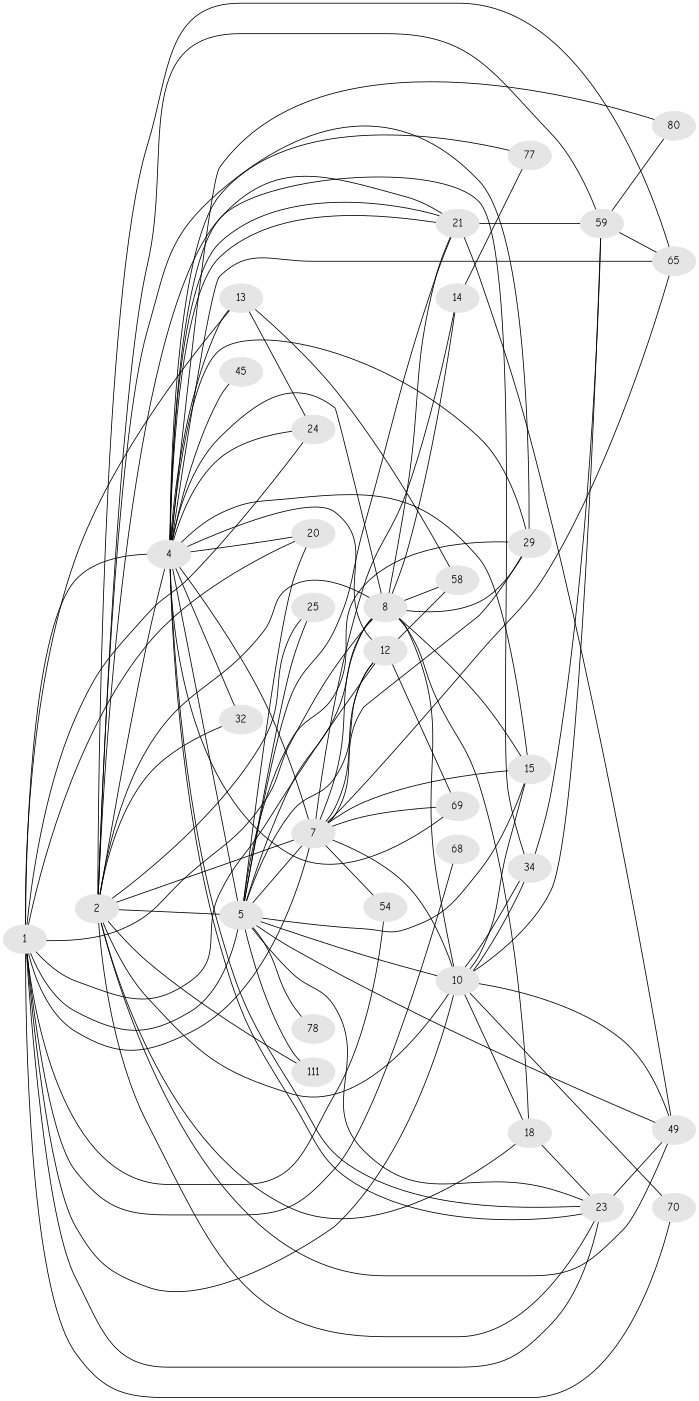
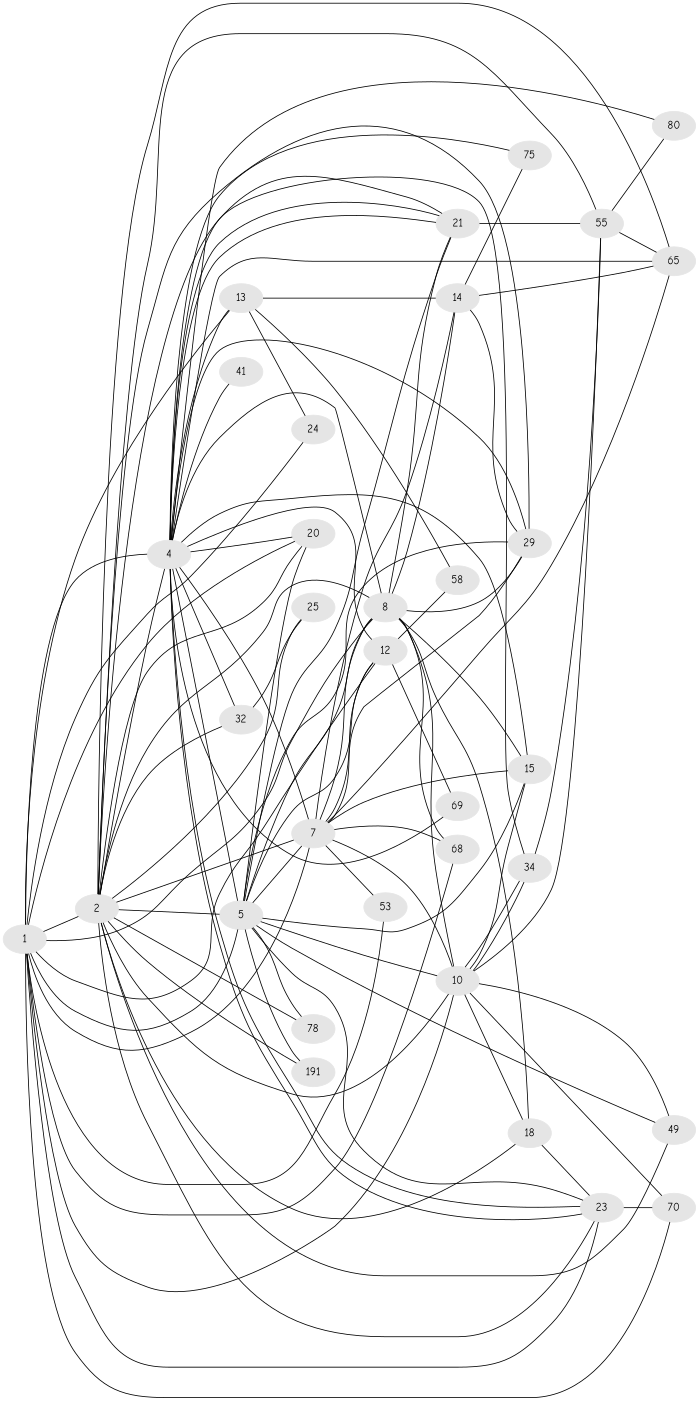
node "77": label "77" -> "75"
node "59": label "59" -> "55"
edge "65" -- "14": added
edge "13" -- "14": added
node "45": label "45" -> "41"
edge "14" -- "29": added
edge "24" -- "4": removed
edge "58" -- "8": now "68" -- "8"
edge "20" -- "2": added
edge "21" -- "49": removed
edge "25" -- "5": now "25" -- "32"
edge "69" -- "7": now "68" -- "7"
node "54": label "54" -> "53"
edge "2" -- "1": added
edge "2" -- "78": added
node "111": label "111" -> "191"
edge "49" -- "23": now "70" -- "23"
